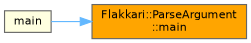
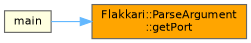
node "Flakkari::ParseArgument ::main": label "Flakkari::ParseArgument ::main" -> "Flakkari::ParseArgument ::getPort"
